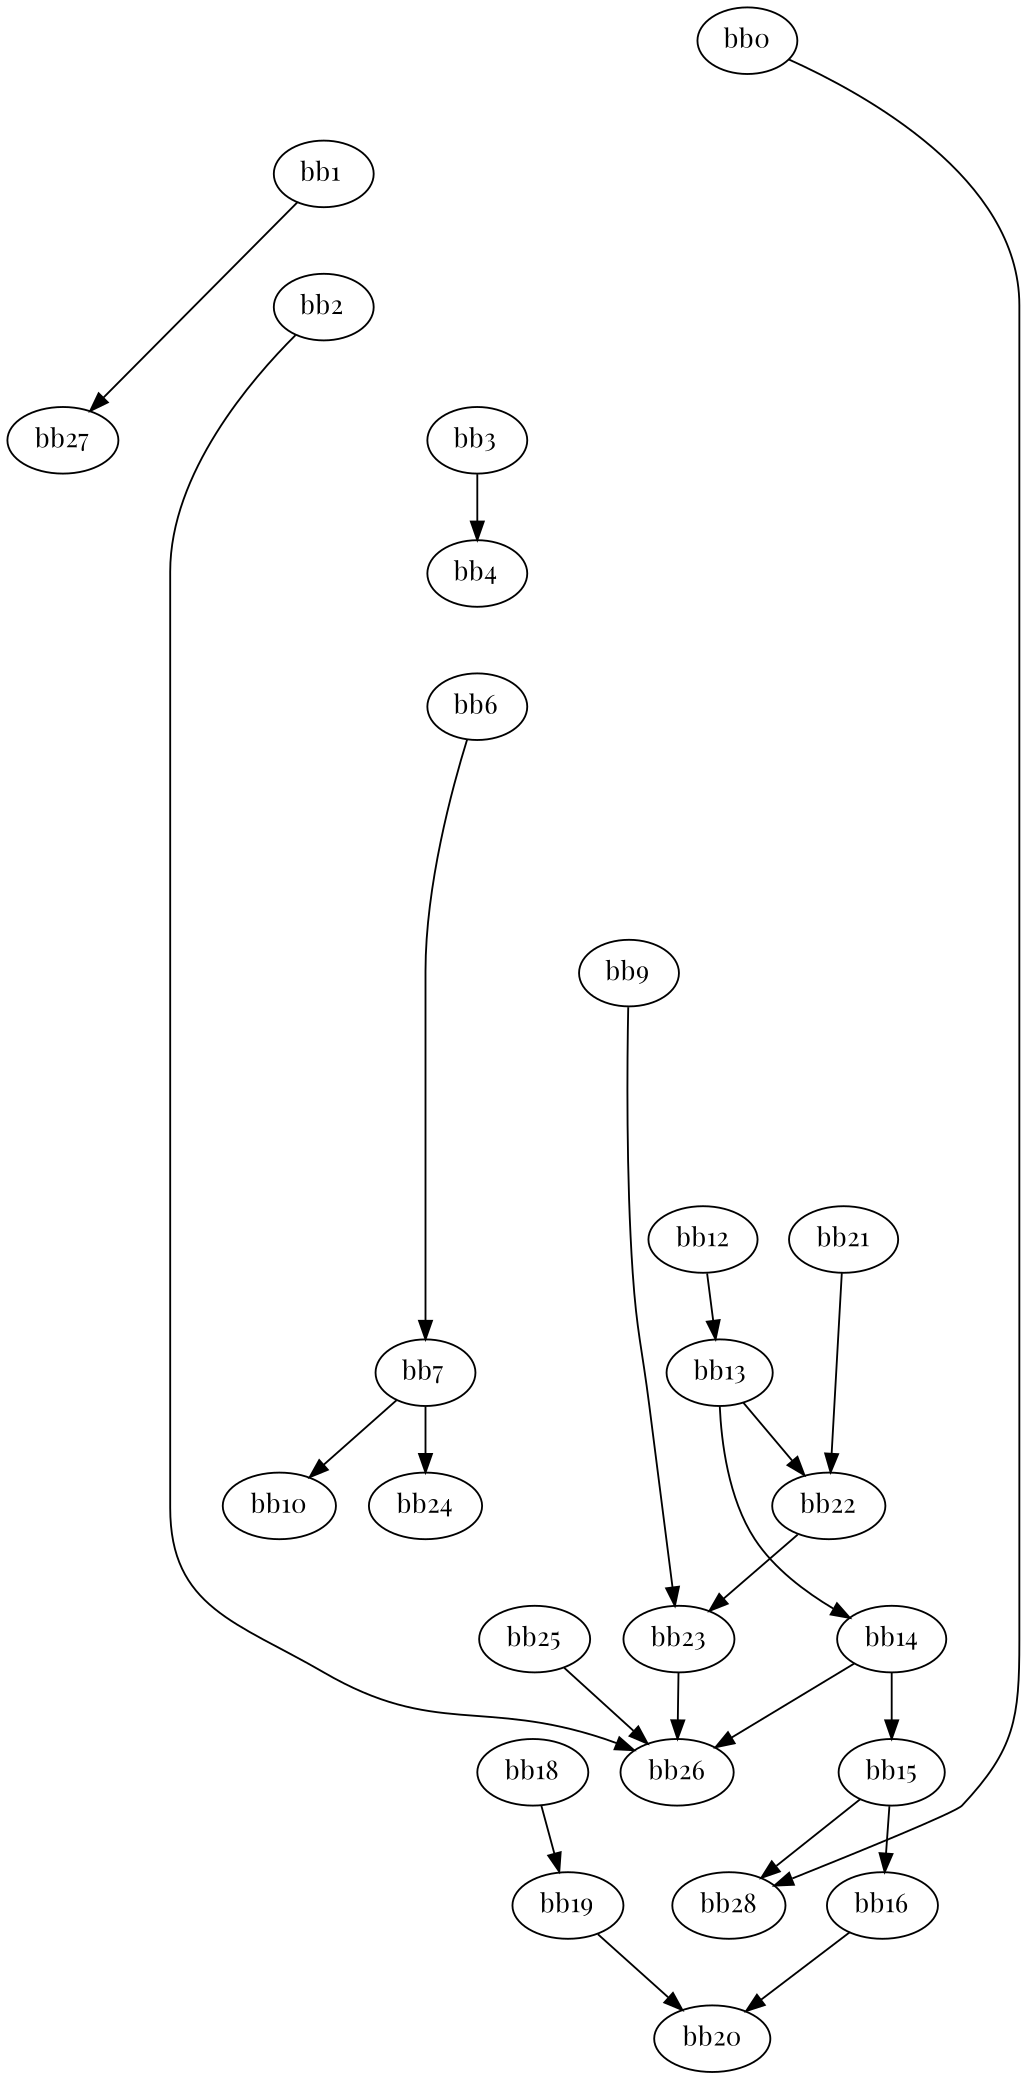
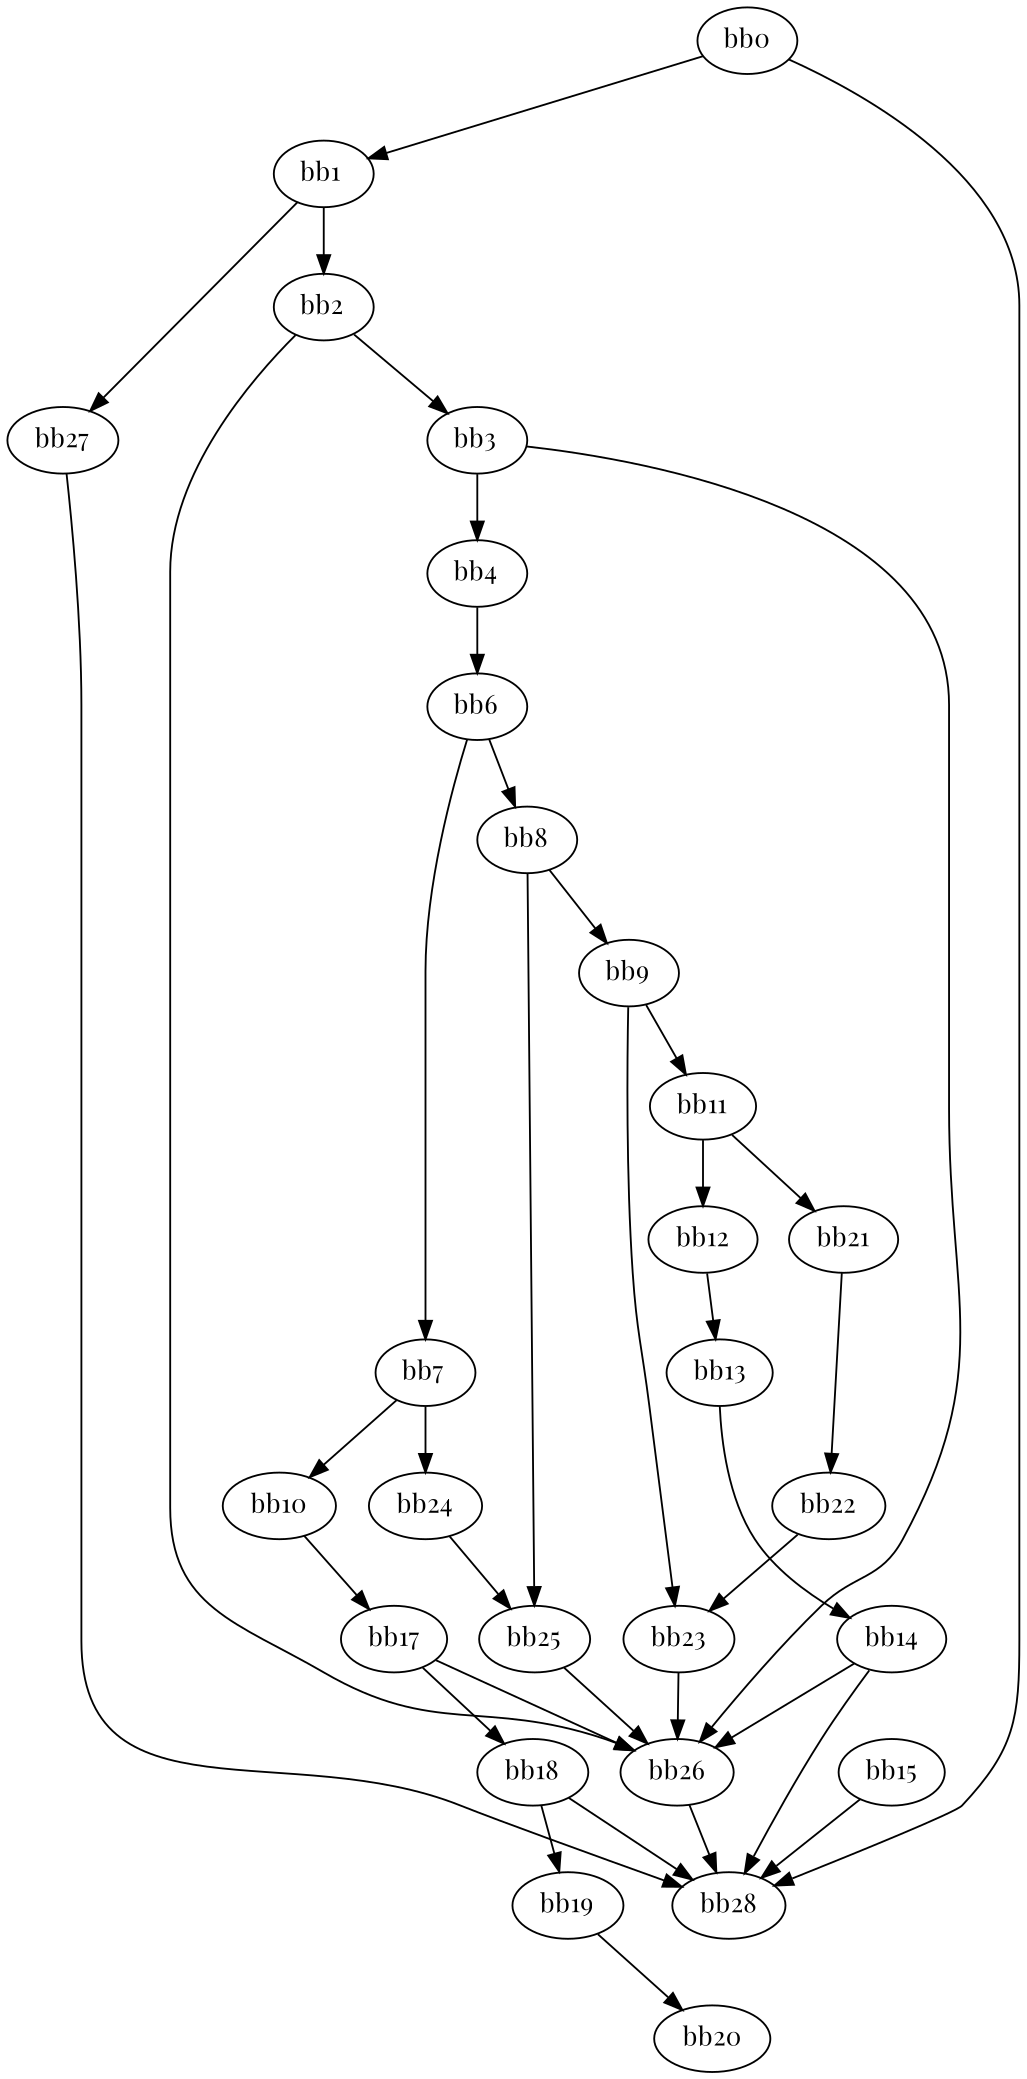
edge "bb0" -> "bb1": added
edge "bb1" -> "bb2": added
edge "bb2" -> "bb3": added
edge "bb4" -> "bb6": added
node "bb8": added
edge "bb3" -> "bb26": added
node "bb11": added
edge "bb27" -> "bb28": added
edge "bb13" -> "bb22": removed
edge "bb24" -> "bb25": added
node "bb17": added
edge "bb14" -> "bb15": now "bb14" -> "bb28"
edge "bb26" -> "bb28": added
edge "bb18" -> "bb28": added
node "bb16": removed
